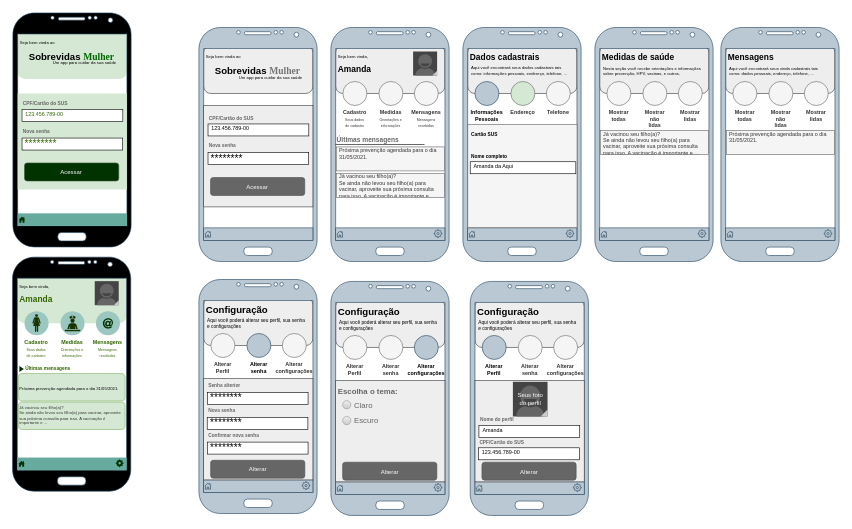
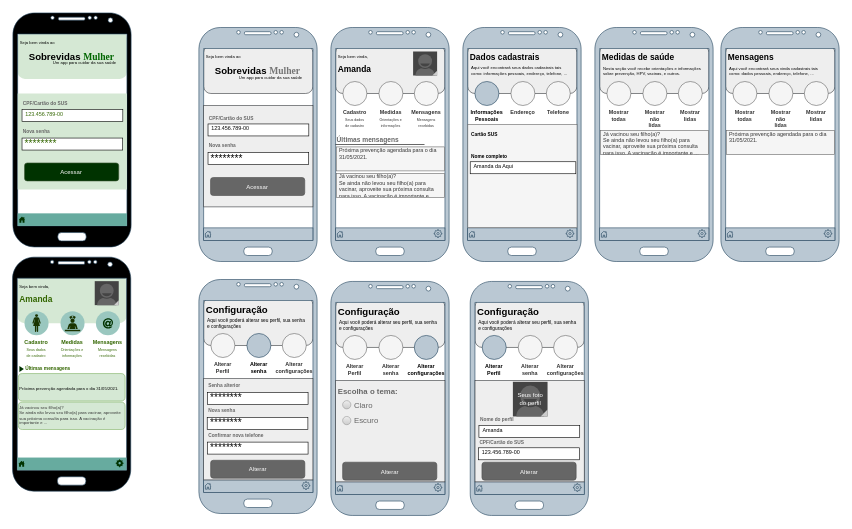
node "Endereço": fillcolor #d5e8d4 -> #f5f5f5
node "Confirmar nova senha": label "Confirmar nova senha" -> "Confirmar nova telefone"
